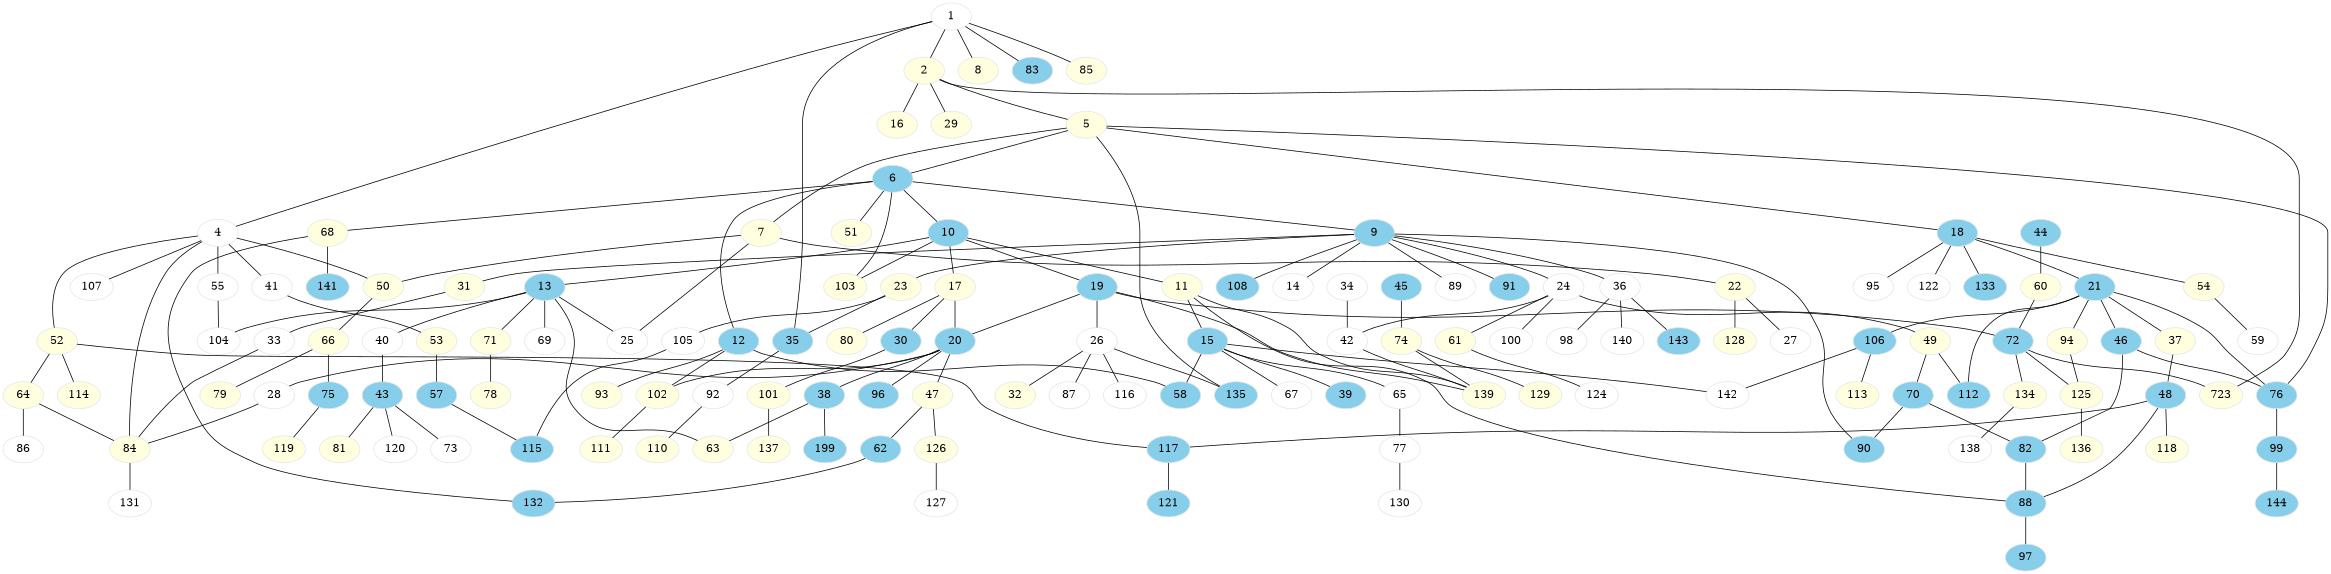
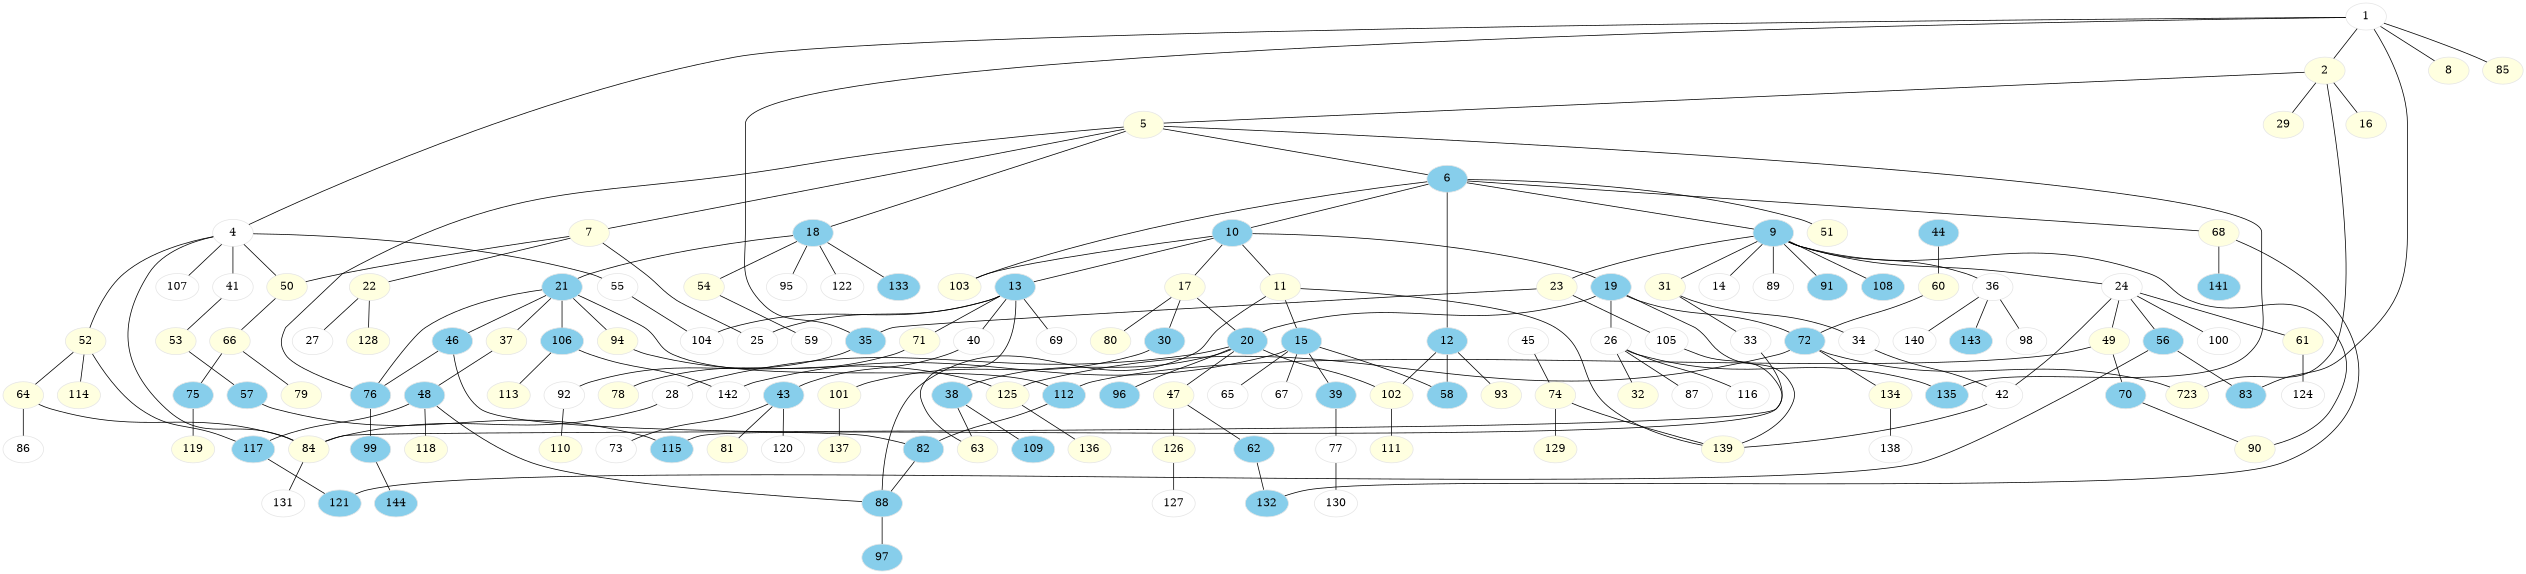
node "45": fillcolor skyblue -> white
edge "31" -- "34": added
node "56": added
edge "70" -- "82": now "112" -- "82"
edge "65" -- "77": now "39" -- "77"
node "199": label "199" -> "109"
node "90": fillcolor skyblue -> lightyellow
